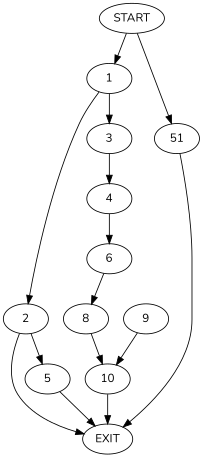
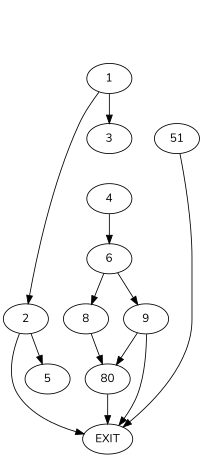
node "START": removed
edge "3" -> "4": removed
edge "6" -> "9": added
node "10": label "10" -> "80"
edge "5" -> "EXIT": now "9" -> "EXIT"
